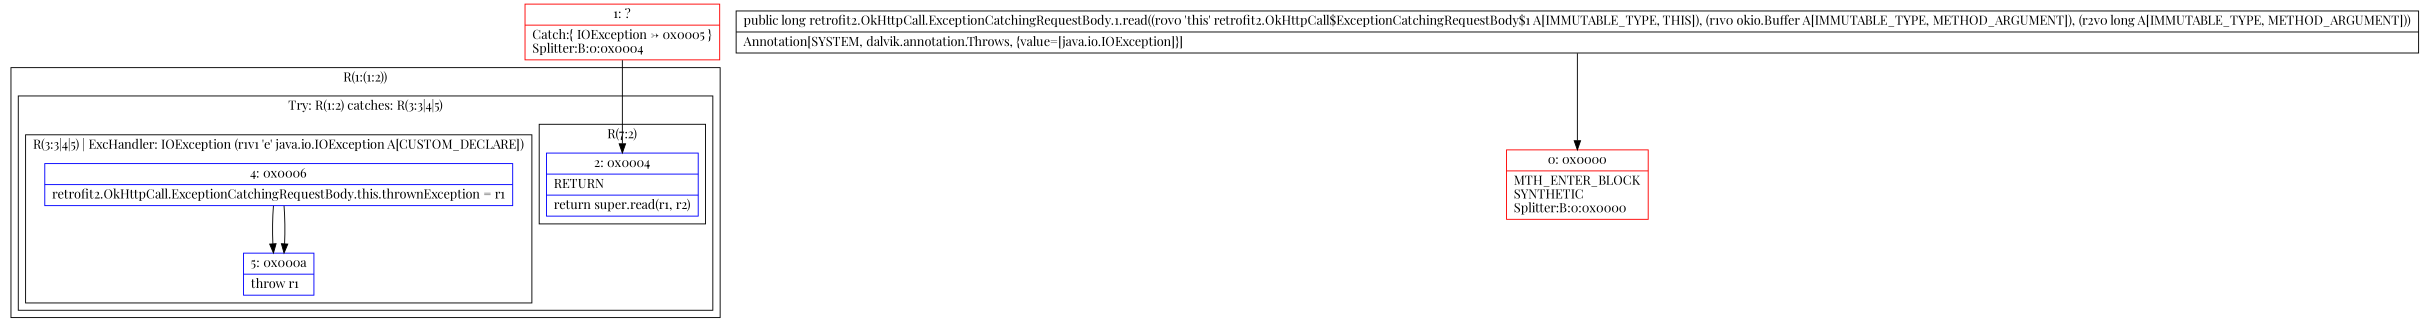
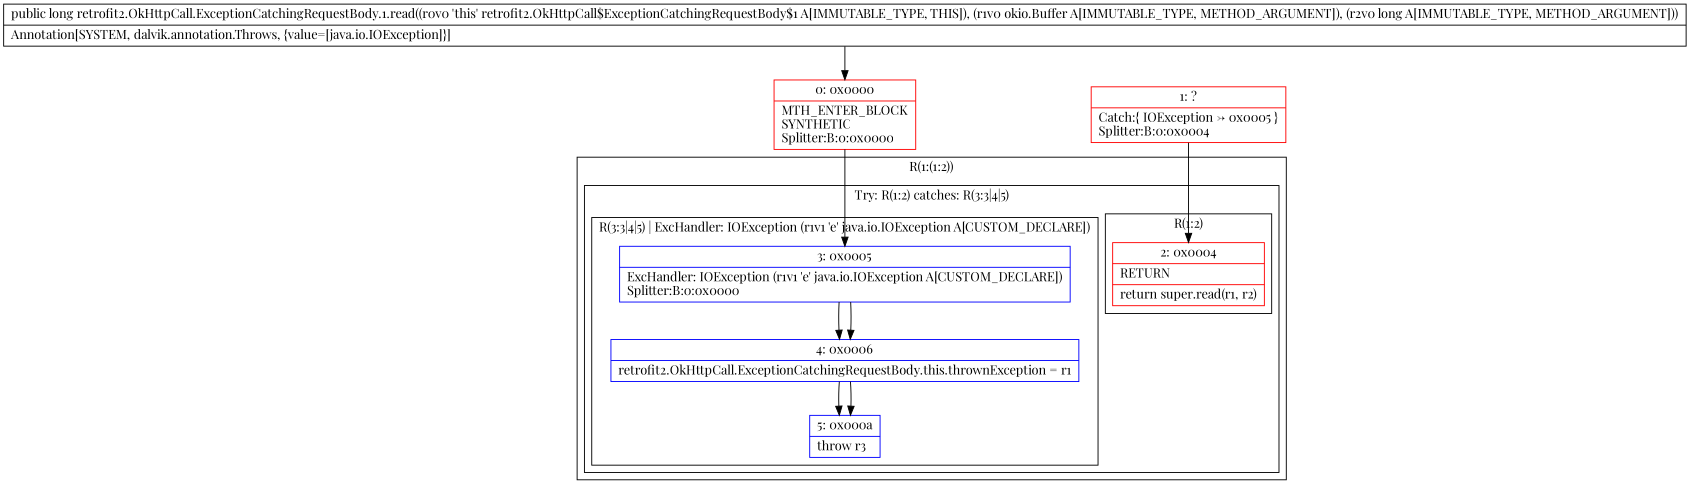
cluster "R(7:2)": label "R(7:2)" -> "R(1:2)"
node "2: 0x0004": color blue -> red
node "3: 0x0005": added
node "5: 0x000a": text "throw r1" -> "throw r3"
